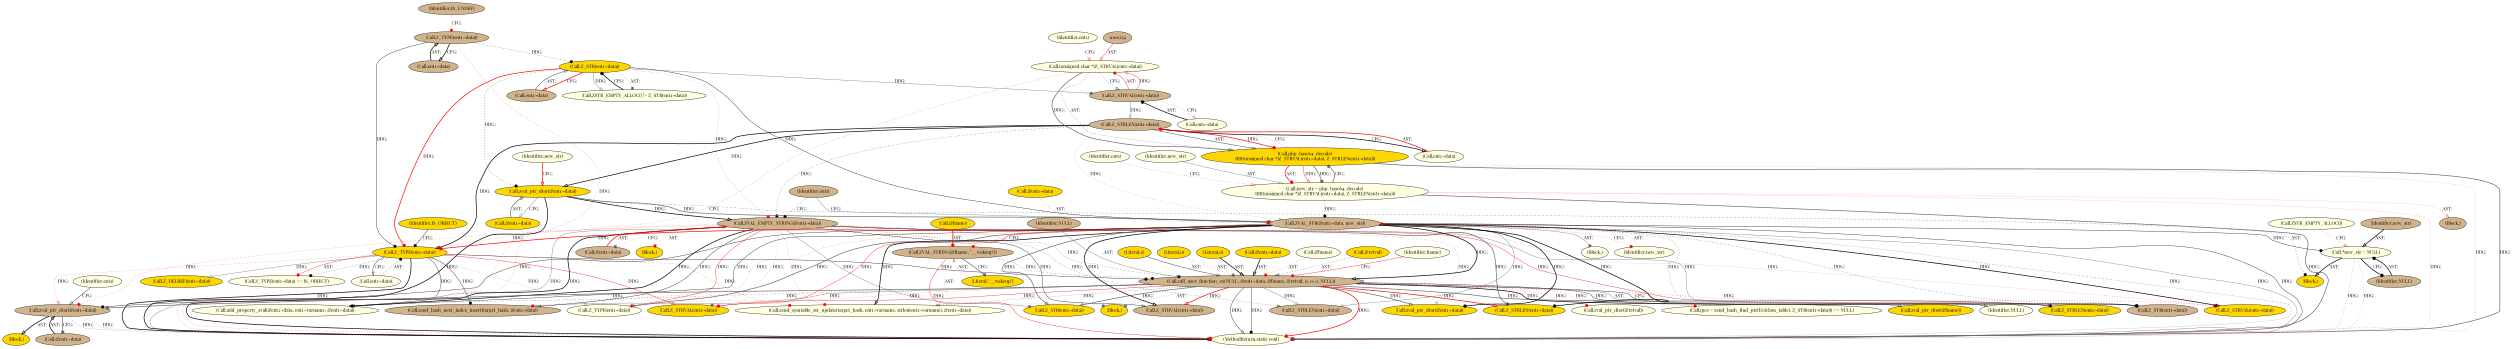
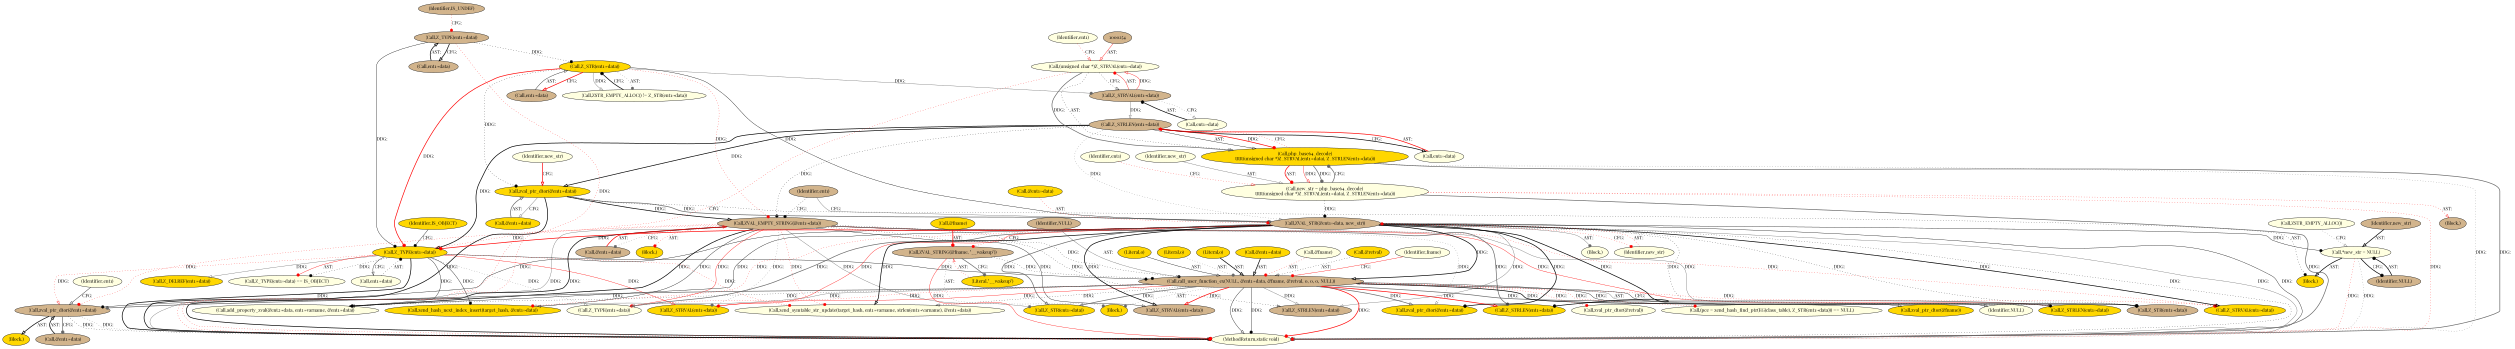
edge "(Call,ZSTR_EMPTY_ALLOC())" -> "(Call,*new_str = NULL)": color red -> gray40
node "(Call,zend_hash_next_index_insert(target_hash, &ent1->data))": fillcolor tan -> gold
